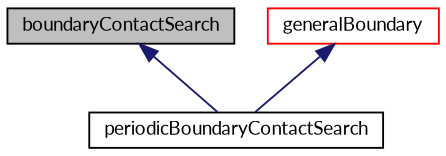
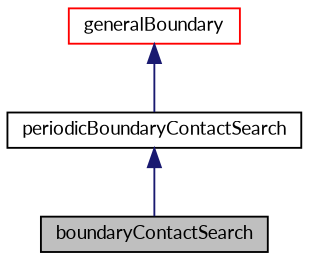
edge "periodicBoundaryContactSearch" -> "boundaryContactSearch": reversed
